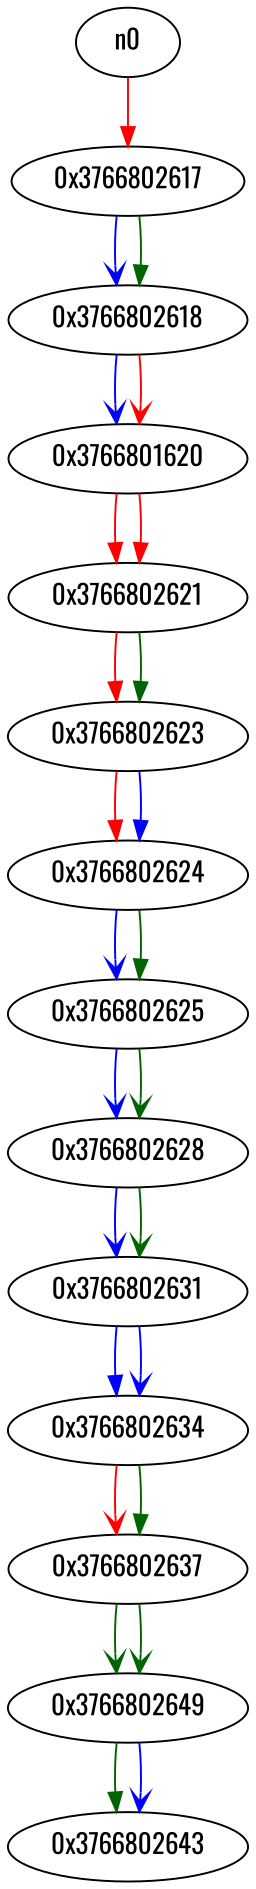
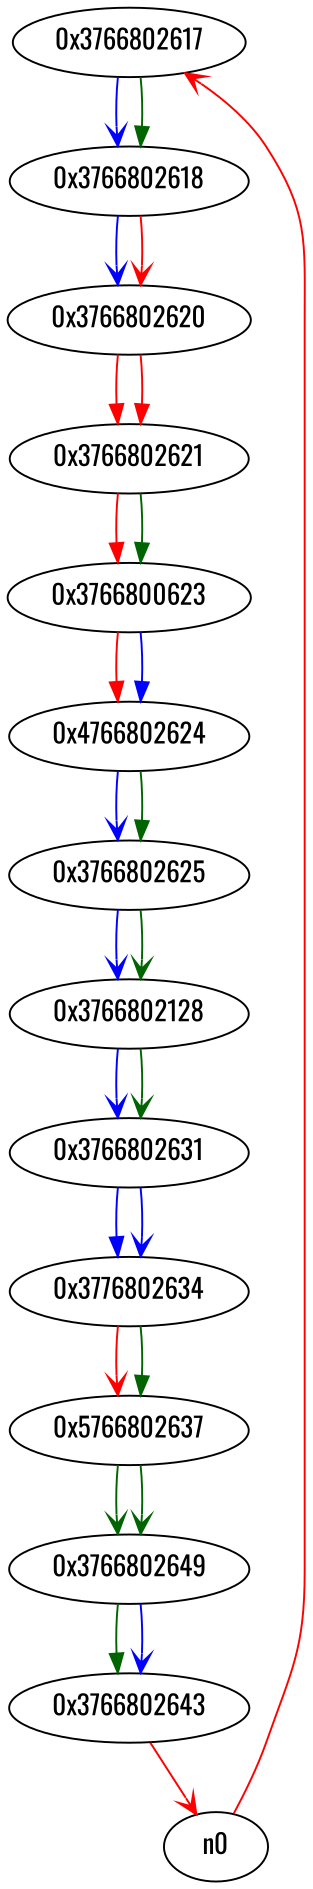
edge "n0" -> "0x3766802617": arrowhead normal -> vee
node "0x3766801620": label "0x3766801620" -> "0x3766802620"
node "0x3766802623": label "0x3766802623" -> "0x3766800623"
node "0x3766802624": label "0x3766802624" -> "0x4766802624"
node "0x3766802628": label "0x3766802628" -> "0x3766802128"
node "0x3766802634": label "0x3766802634" -> "0x3776802634"
node "0x3766802637": label "0x3766802637" -> "0x5766802637"
edge "0x3766802643" -> "n0": added
